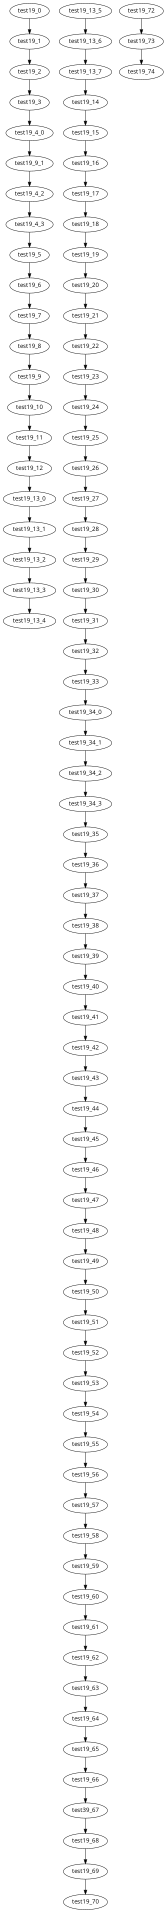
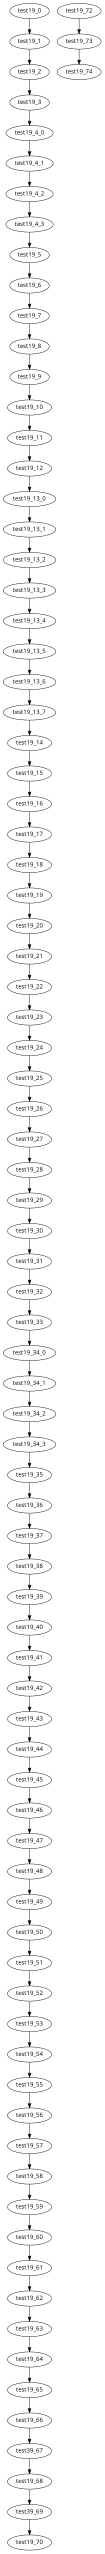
node "test19_9_1": label "test19_9_1" -> "test19_4_1"
edge "test19_13_4" -> "test19_13_5": added
node "test19_69": label "test19_69" -> "test39_69"
